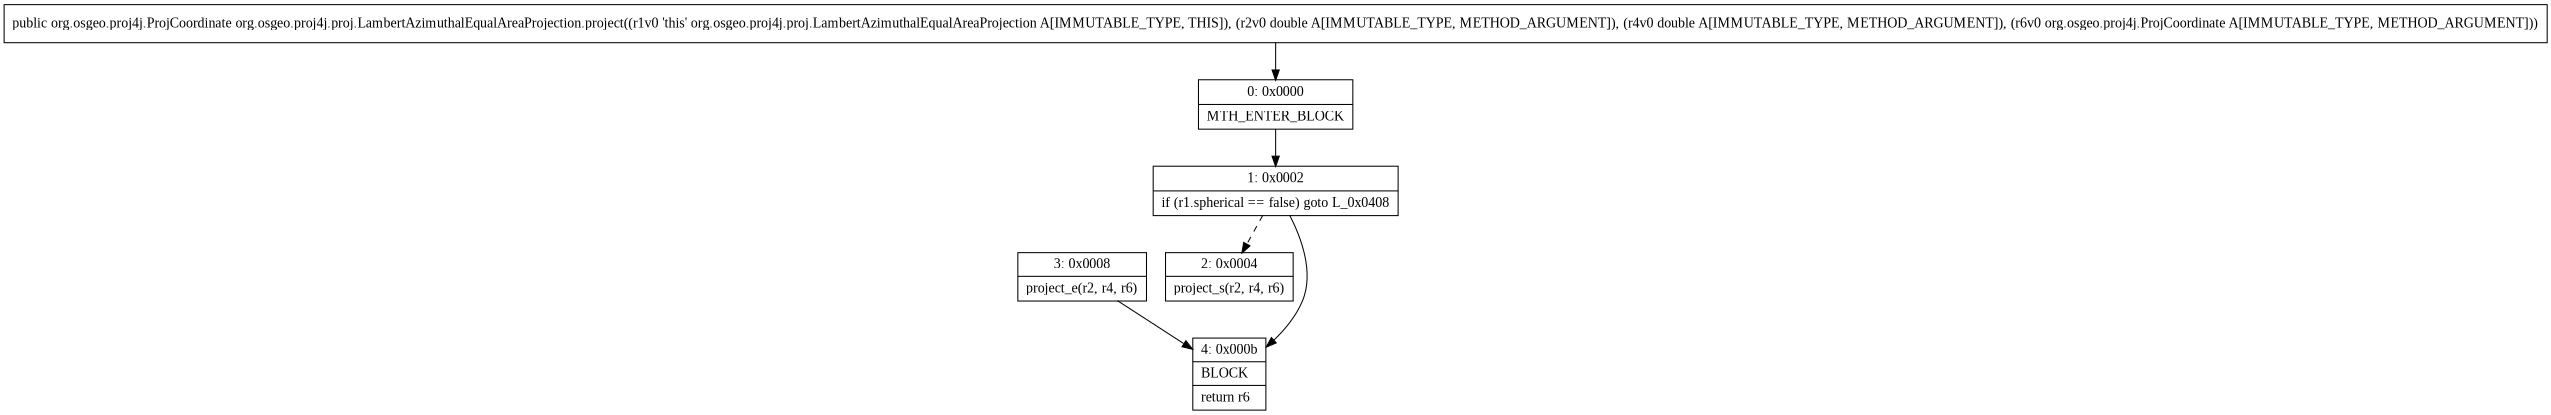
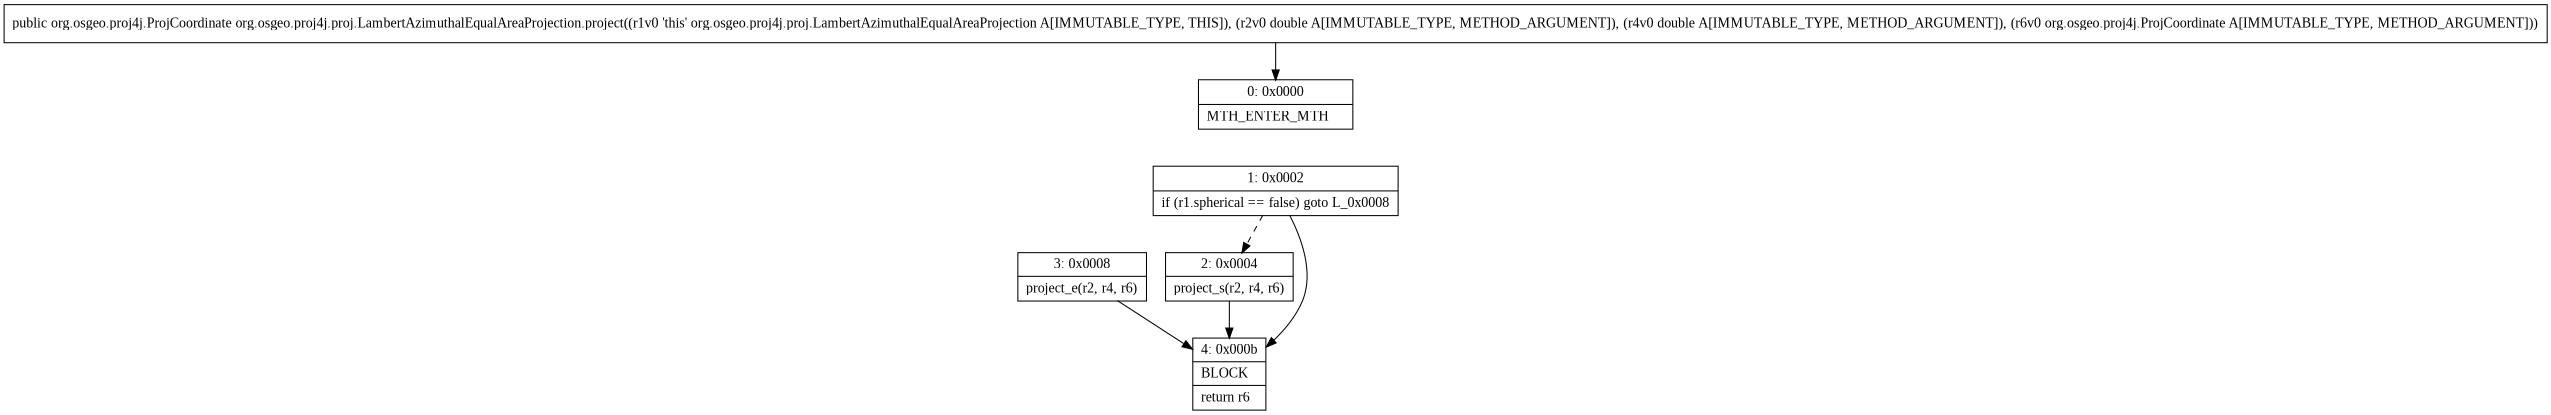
node "0: 0x0000": text "MTH_ENTER_BLOCK" -> "MTH_ENTER_MTH"
edge "0: 0x0000" -> "1: 0x0002": removed
node "1: 0x0002": text "if (r1.spherical == false) goto L_0x0408" -> "if (r1.spherical == false) goto L_0x0008"
edge "2: 0x0004" -> "4: 0x000b": added
